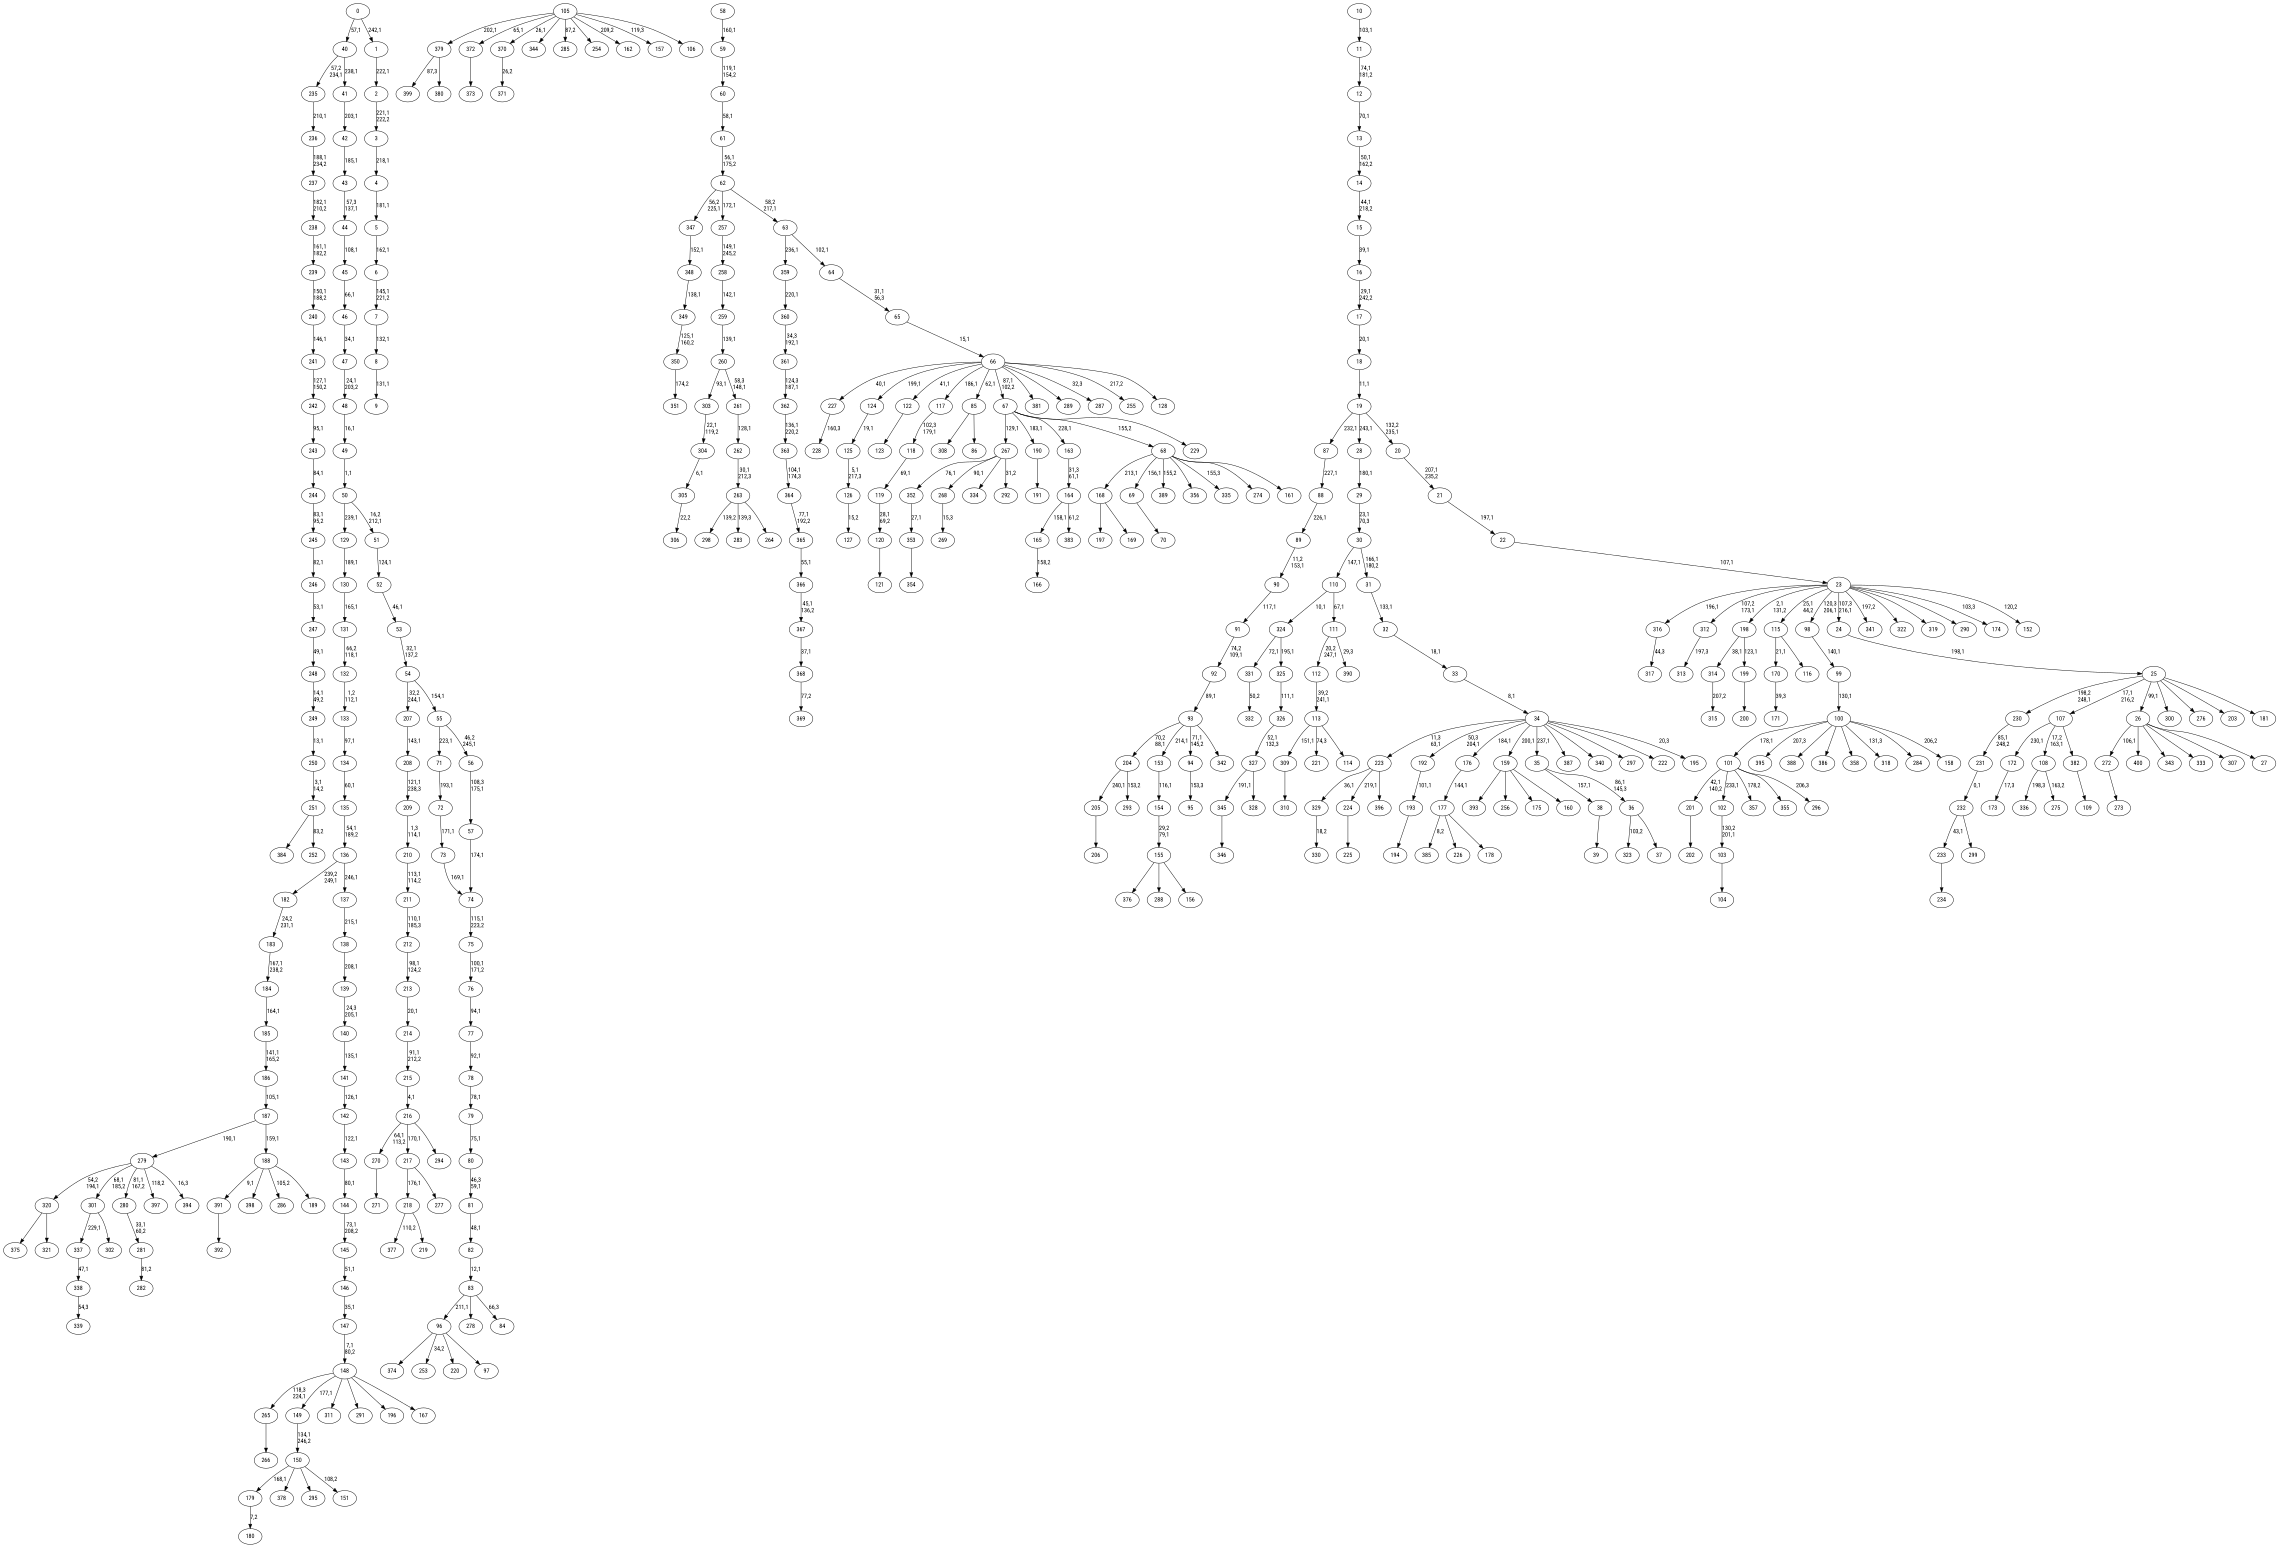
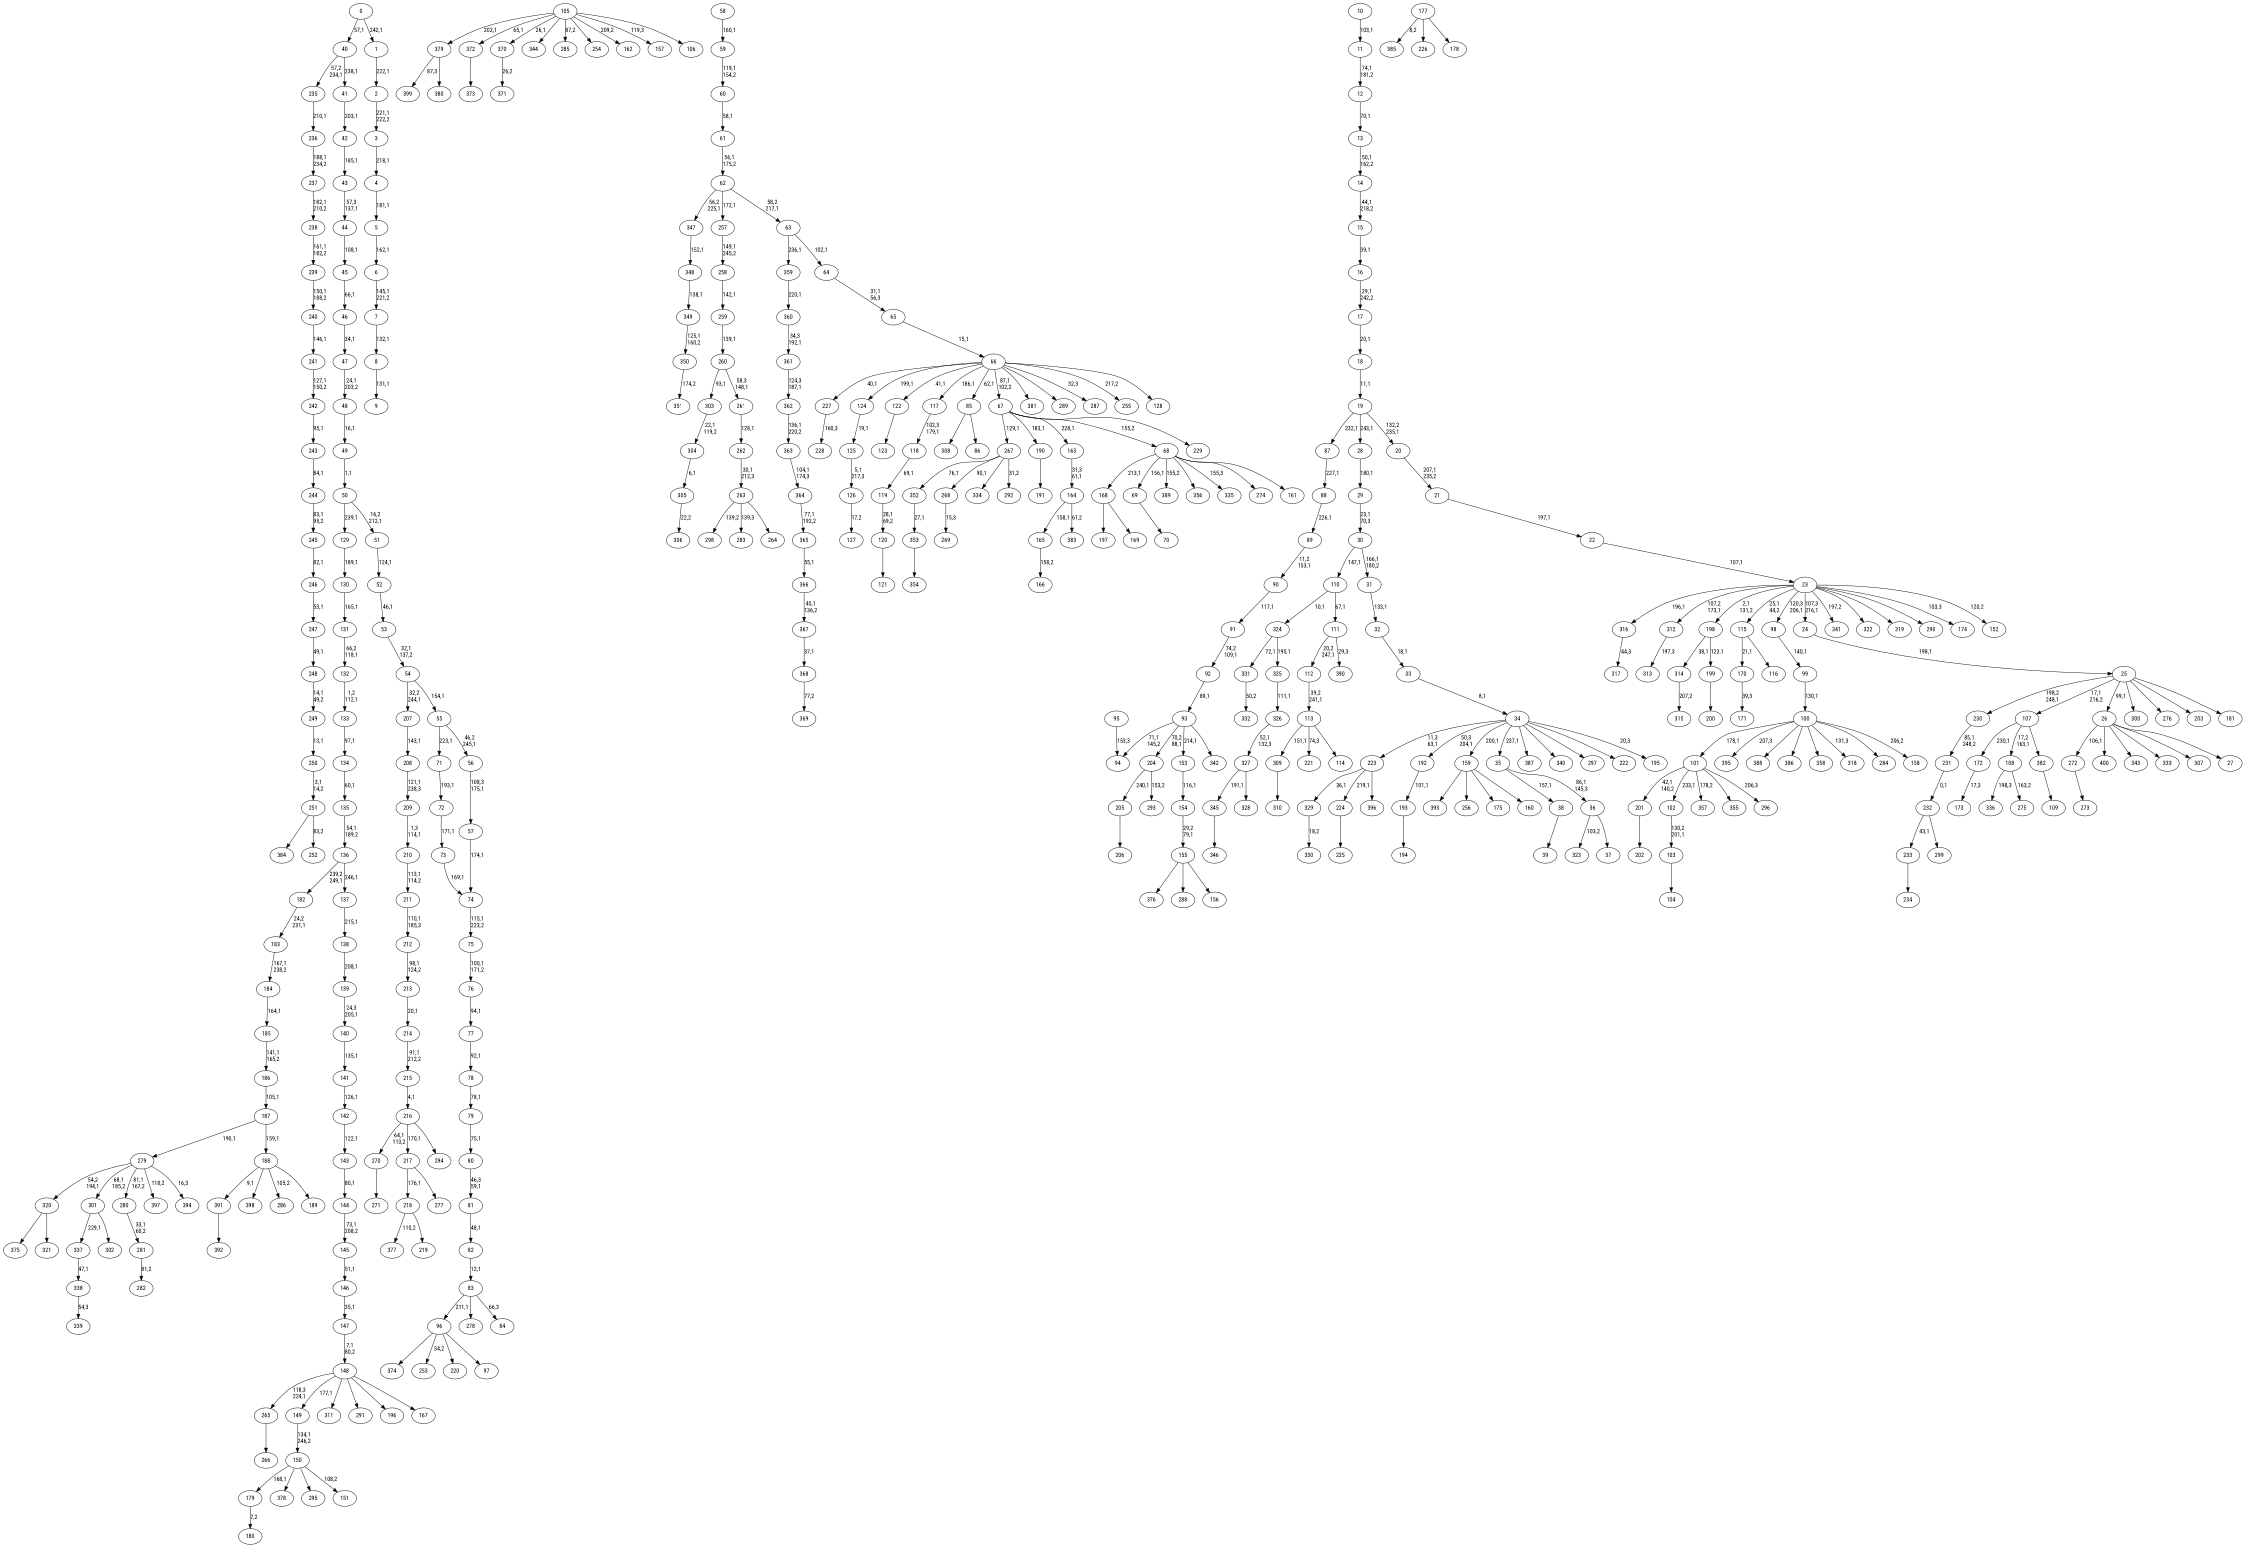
edge "126" -> "127": label "15,2" -> "17,2"
node "176": removed
edge "94" -> "95": reversed
